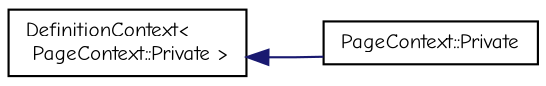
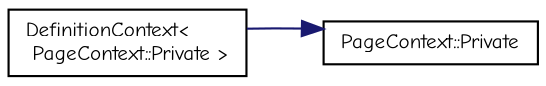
edge "PageContext::Private" -> "DefinitionContext< PageContext::Private >": reversed
